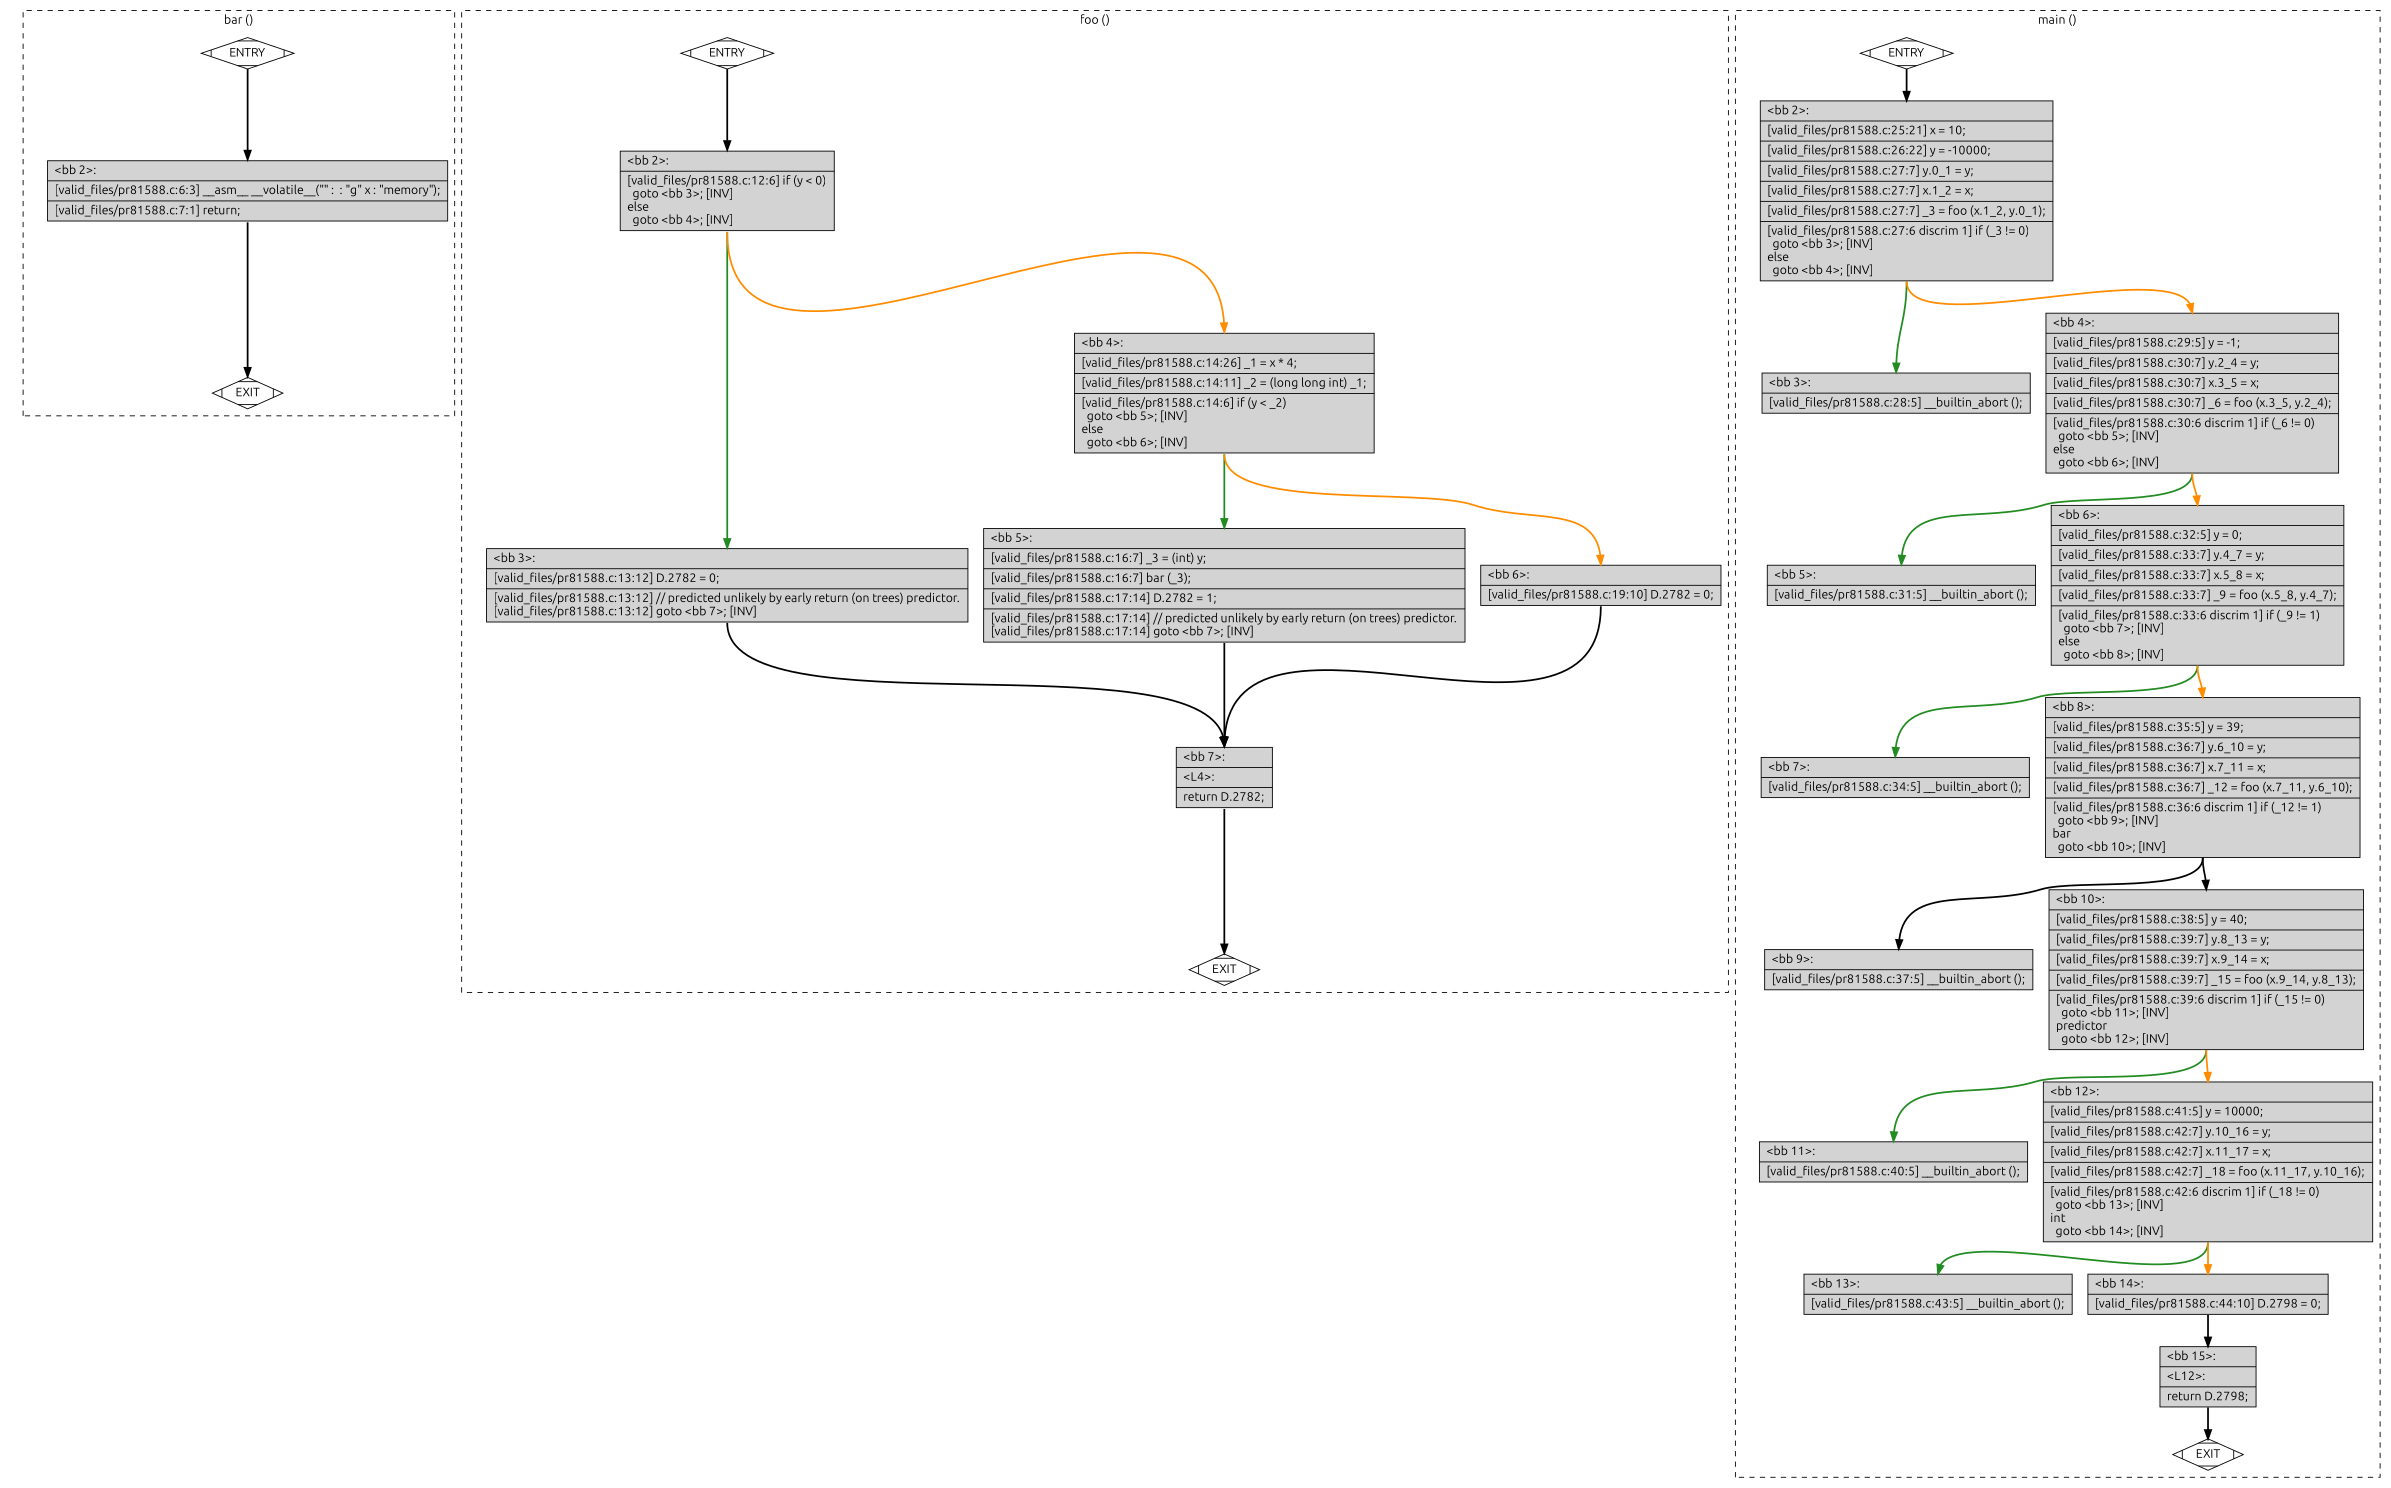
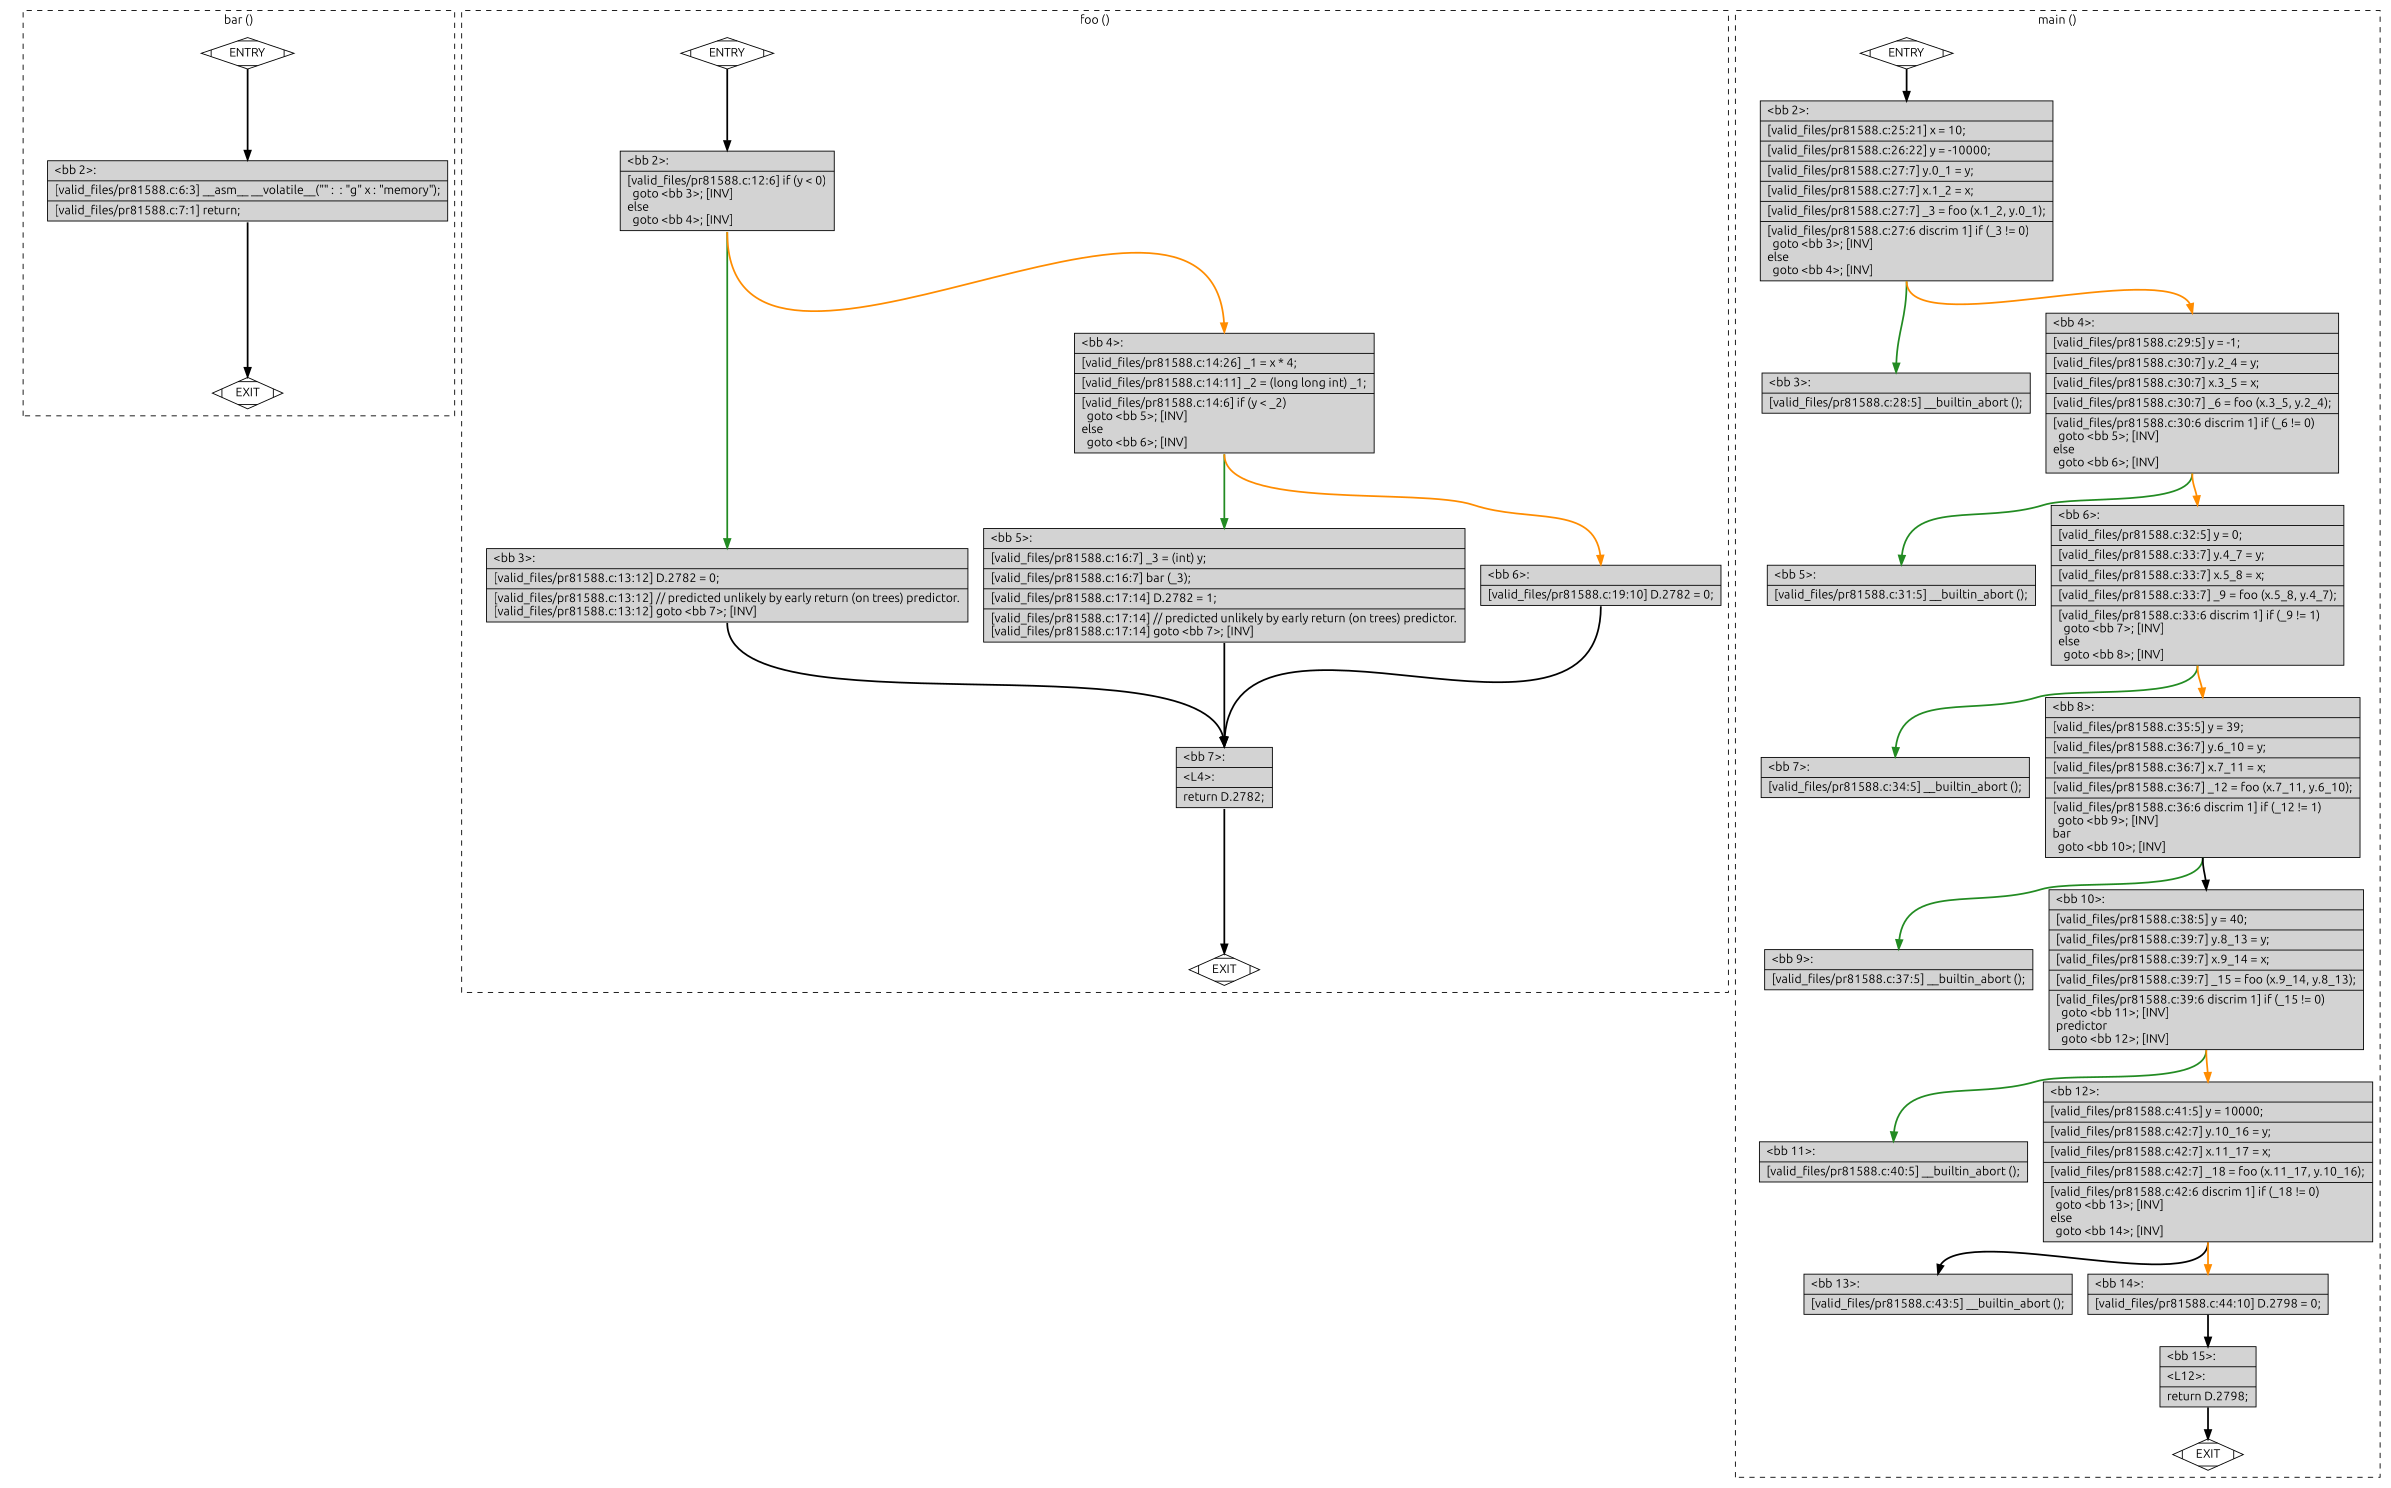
edge "<bb 8>:" -> "<bb 9>:": color black -> forestgreen
node "<bb 12>:": text "int" -> "else"
edge "<bb 12>:" -> "<bb 13>:": color forestgreen -> black
